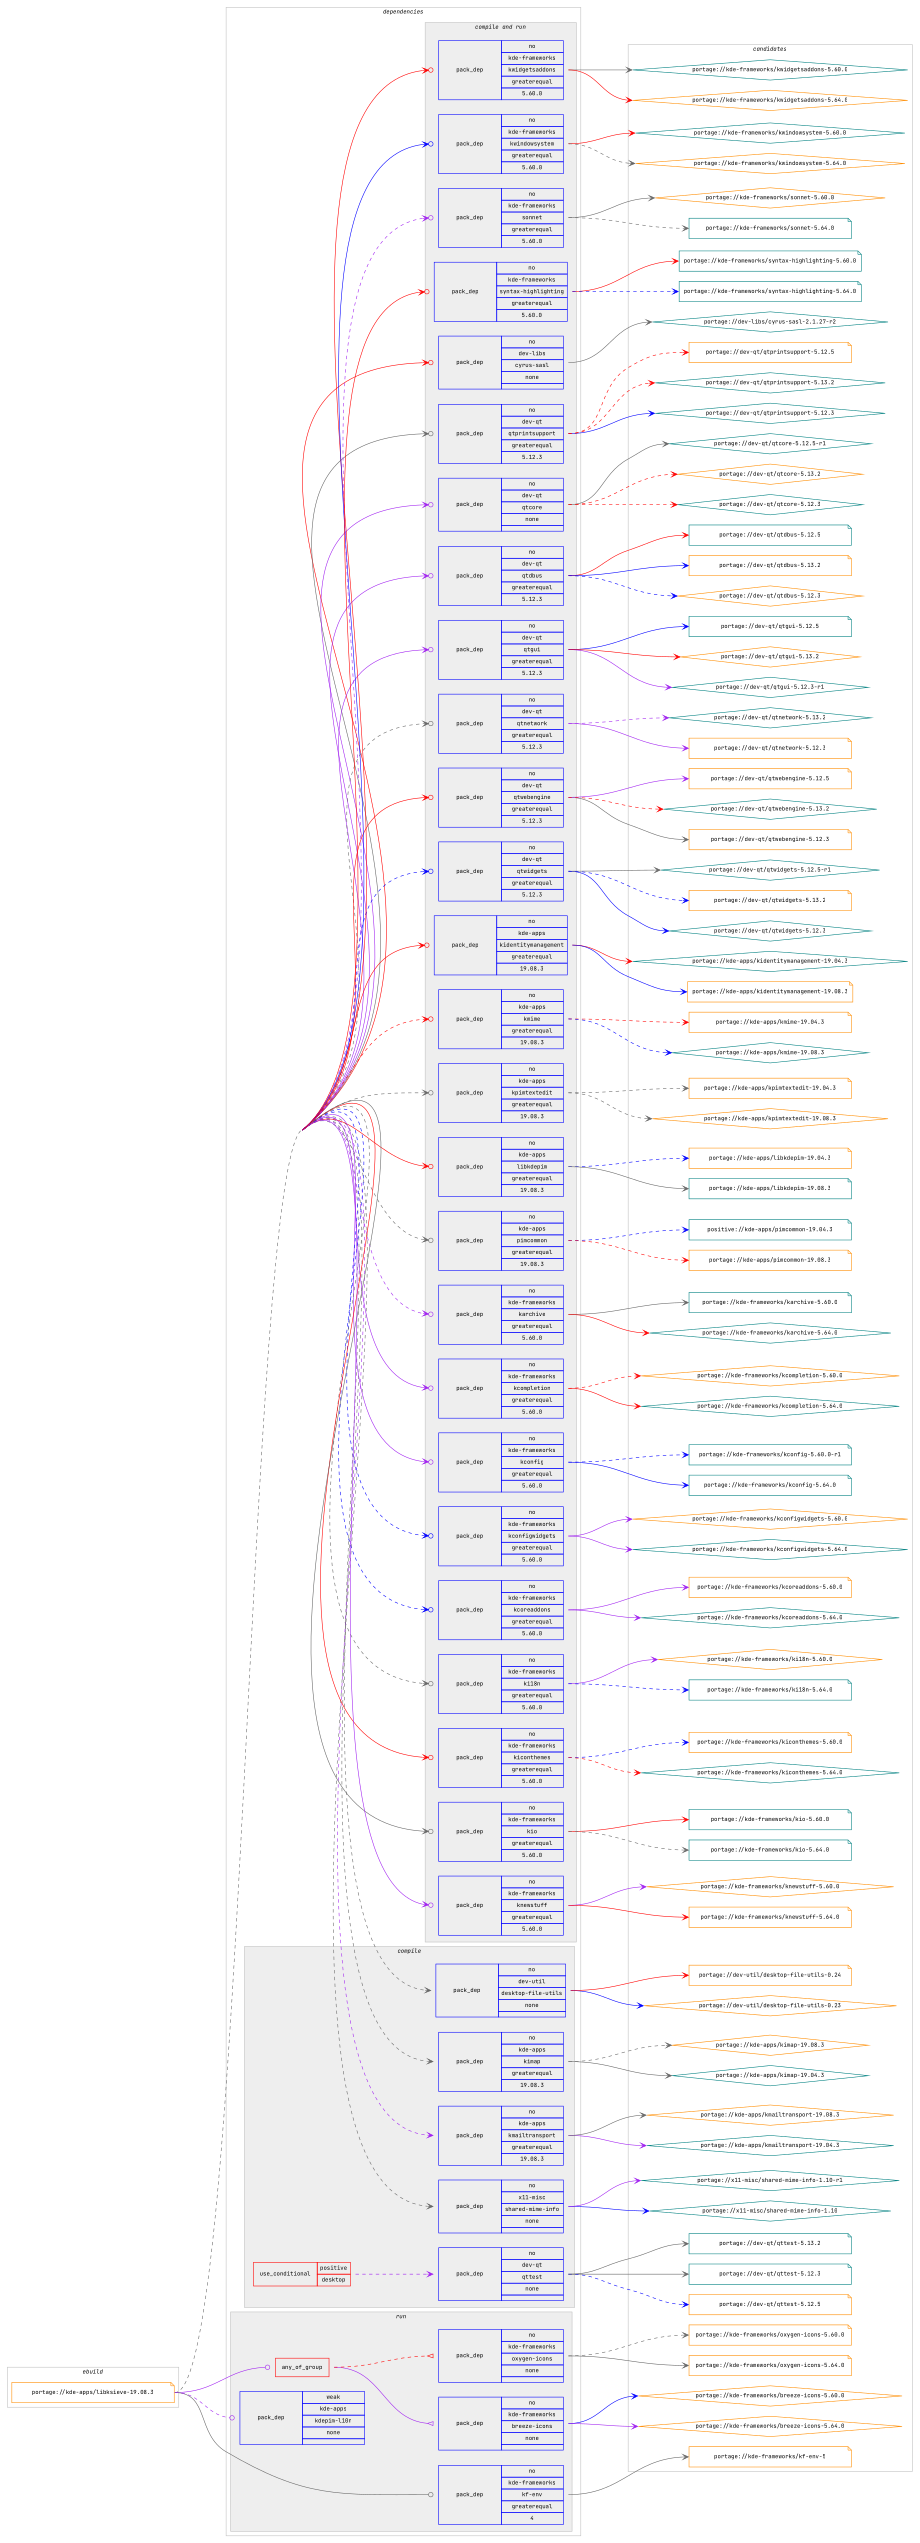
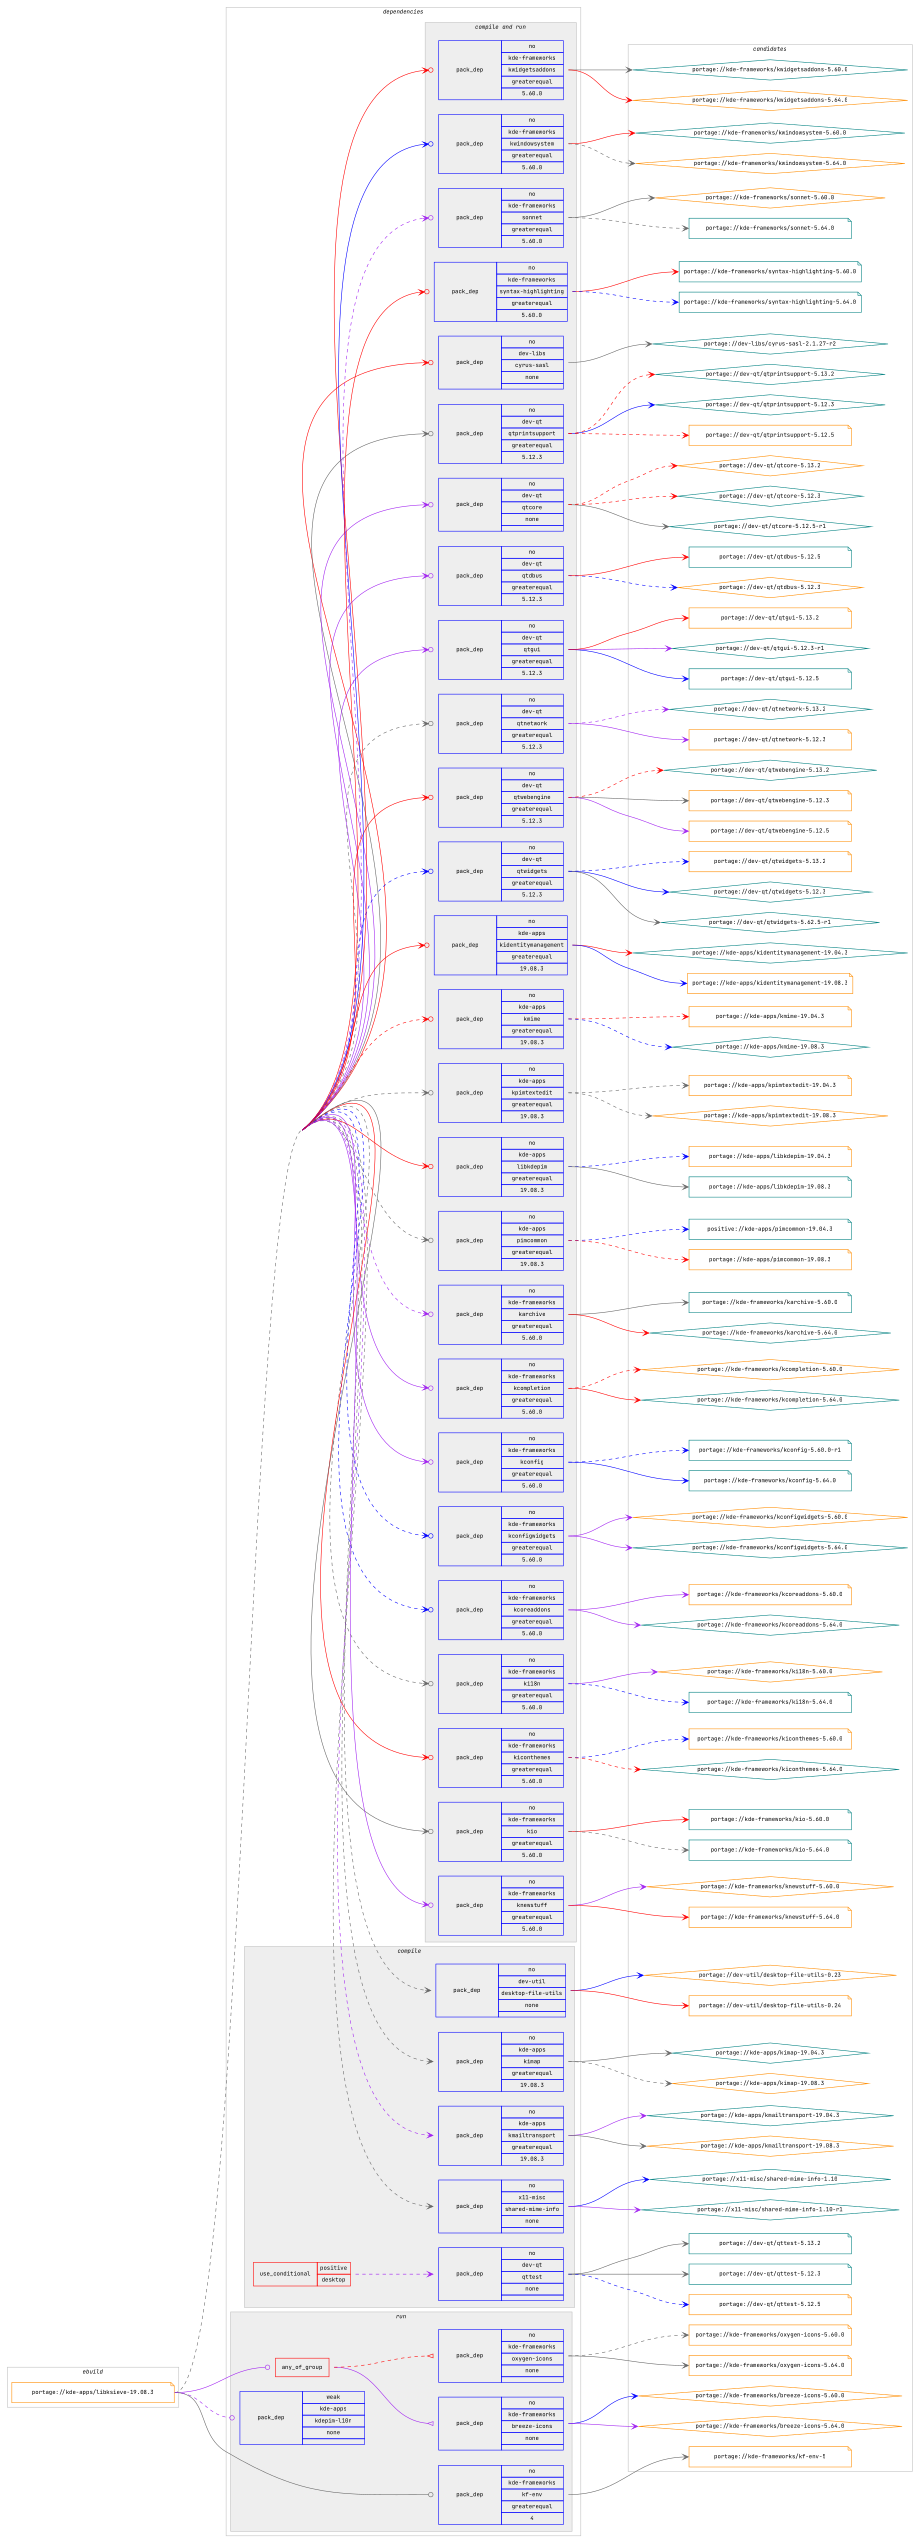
node "portage://dev-qt/qtdbus-5.13.2": removed
node "portage://dev-qt/qtgui-5.13.2": shape diamond -> note
node "portage://dev-qt/qtwidgets-5.12.5-r1": label "portage://dev-qt/qtwidgets-5.12.5-r1" -> "portage://dev-qt/qtwidgets-5.62.5-r1"
